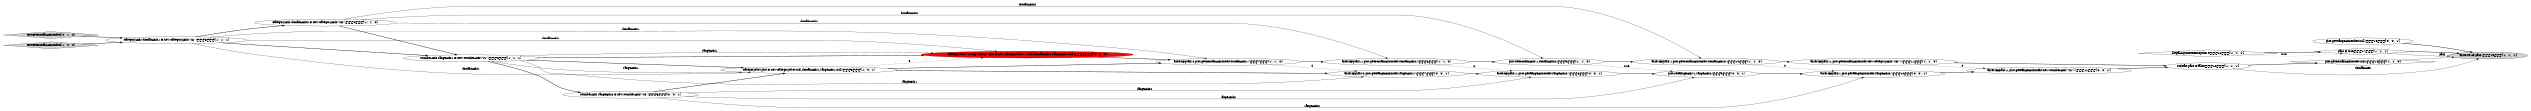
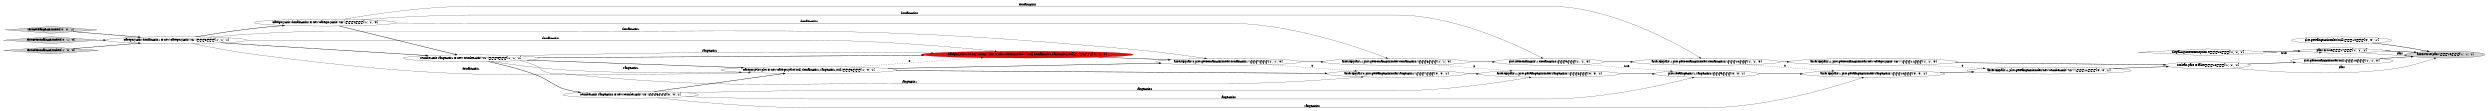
node "testGetRangeAxisIndex['0', '0', '1']": added
edge "plot.getDomainAxisIndex(null)@@@14@@@['1', '1', '0']" -> "assertTrue(pass)@@@19@@@['1', '1', '1']": style solid -> bold
node "plot.getDomainAxisIndex(null)@@@14@@@['1', '1', '0']": shape diamond -> ellipse
edge "boolean pass = false@@@12@@@['1', '1', '1']" -> "assertTrue(pass)@@@19@@@['1', '1', '1']": label "domainAxis" -> "pass"
